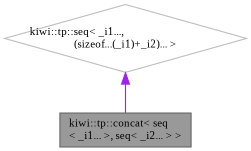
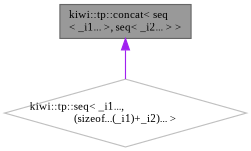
edge "kiwi::tp::concat< seq < _i1... >, seq< _i2... > >" -> "kiwi::tp::seq< _i1..., (sizeof...(_i1)+_i2)... >": reversed
